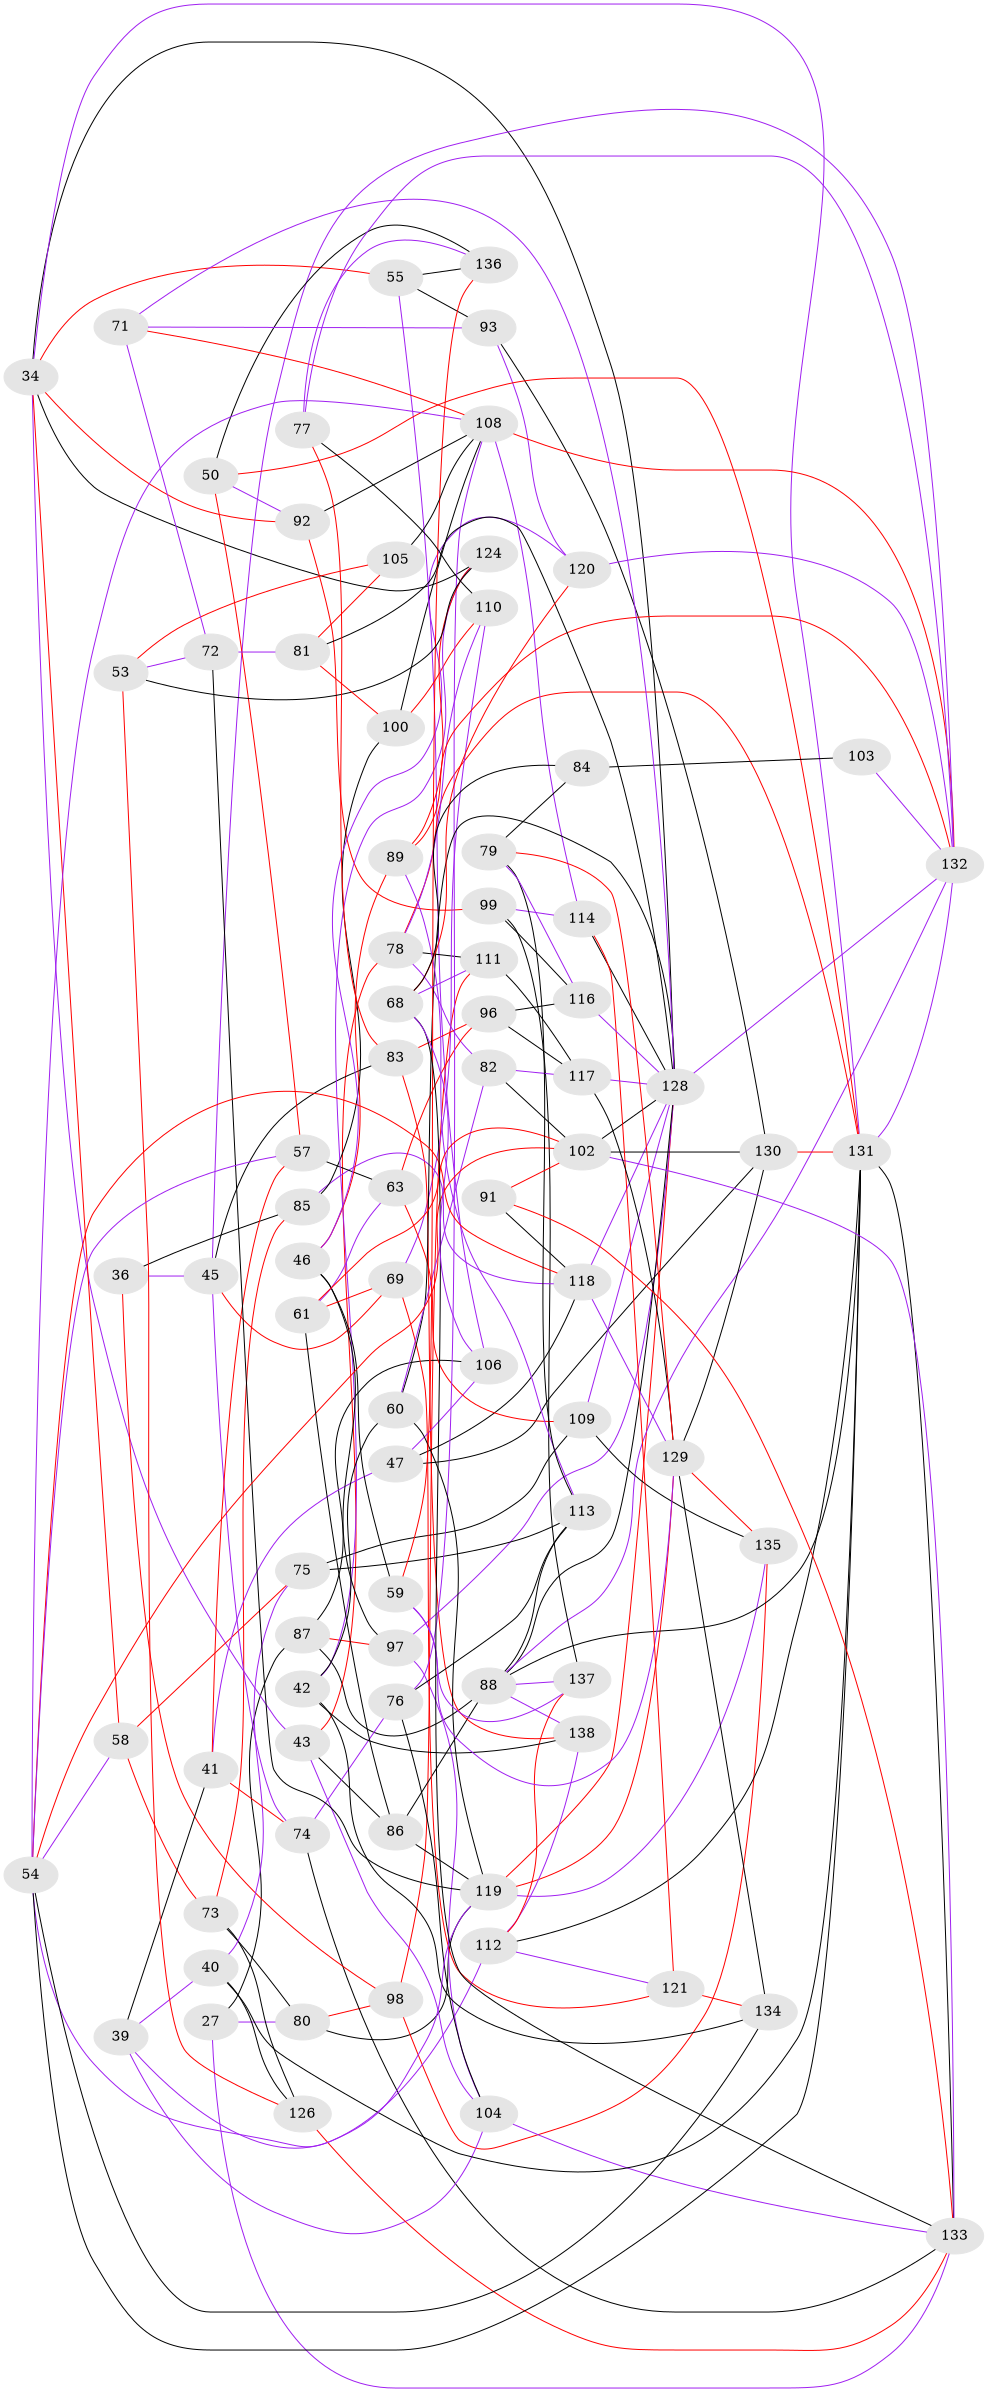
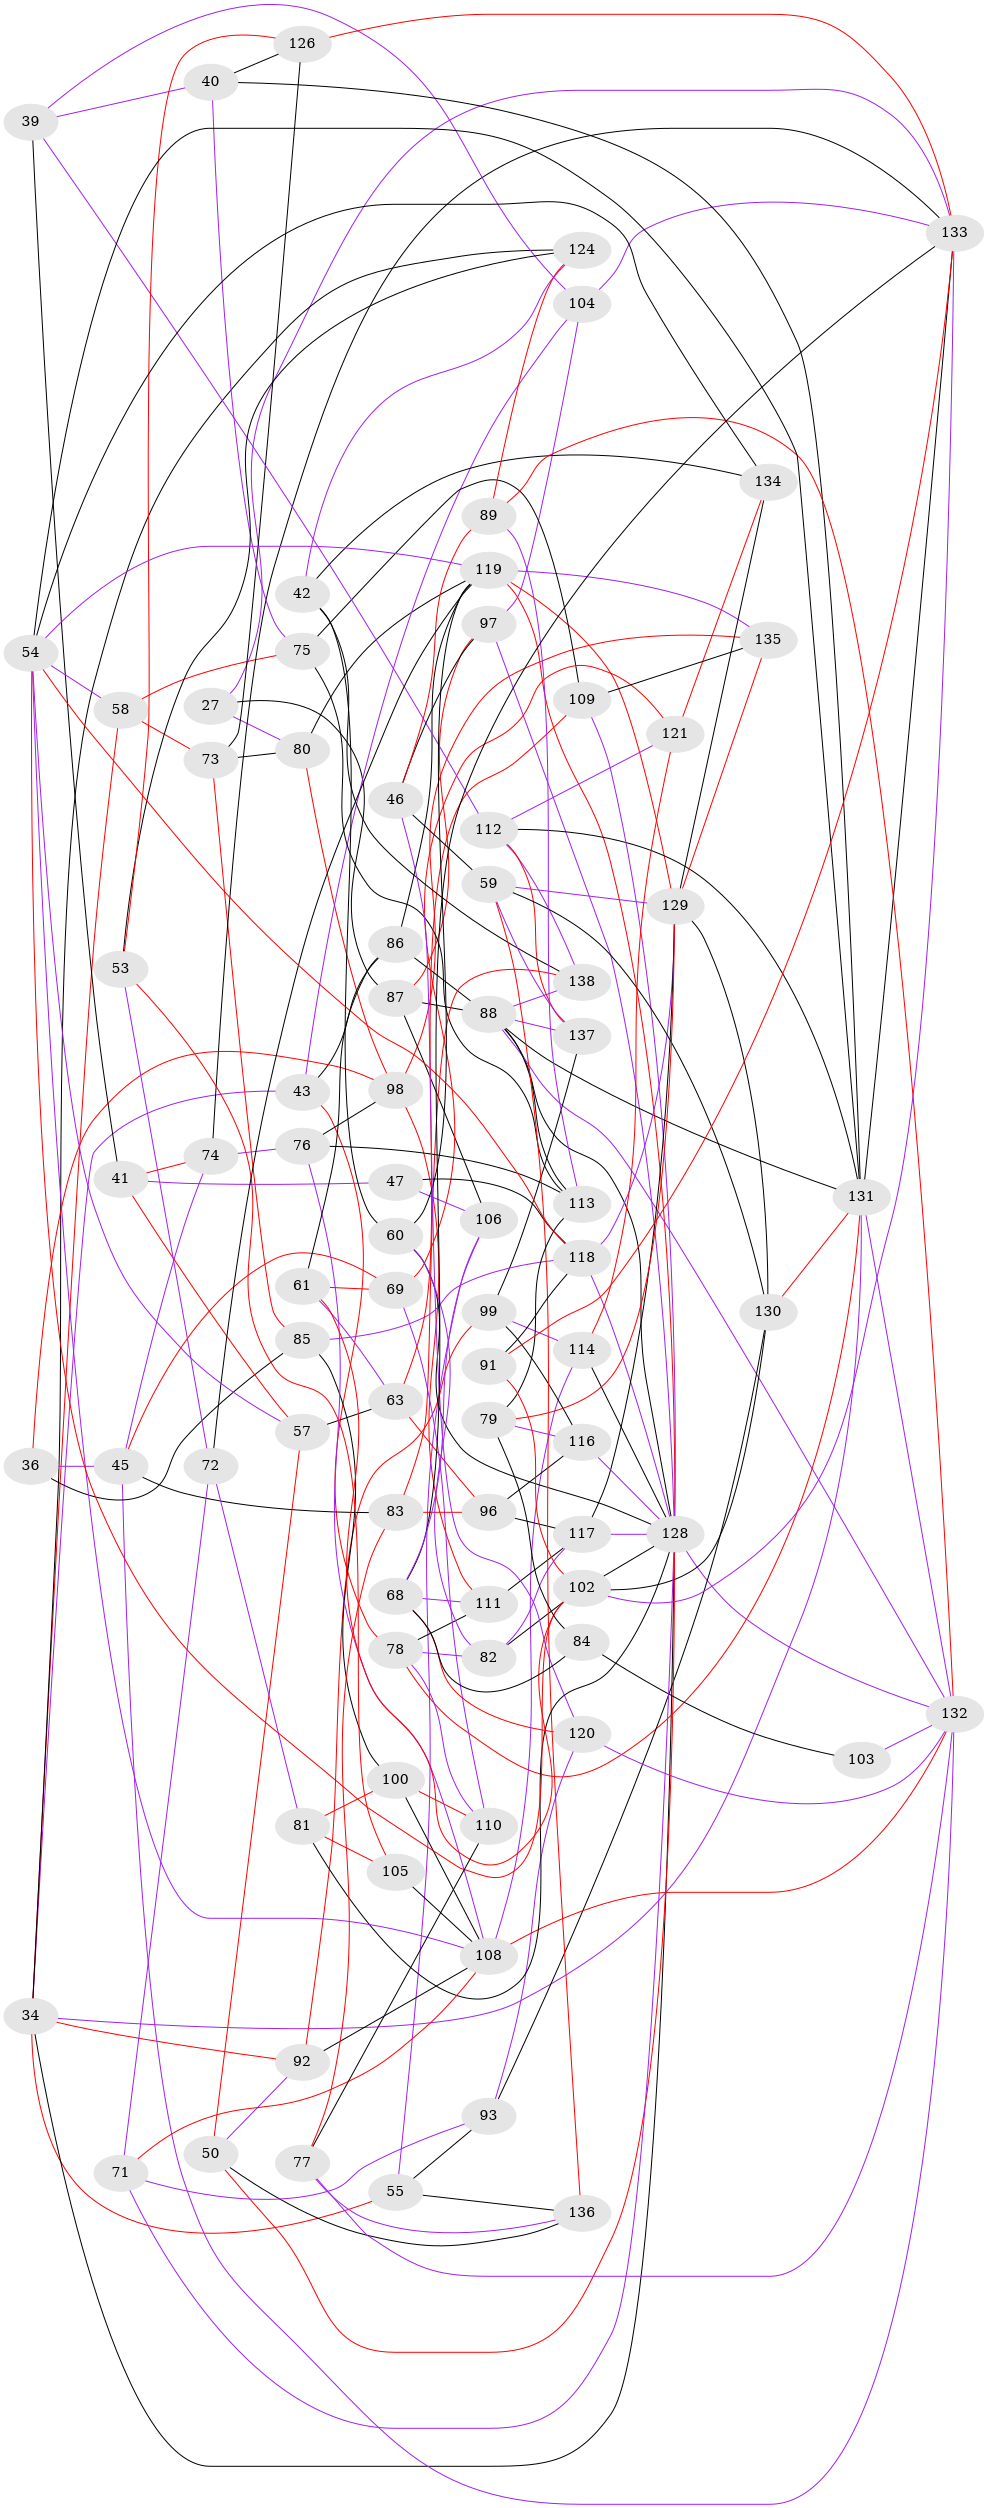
edge "50" -- "131": now "50" -- "128"
edge "130" -- "47": now "130" -- "59"
edge "76" -- "104": now "76" -- "98"
